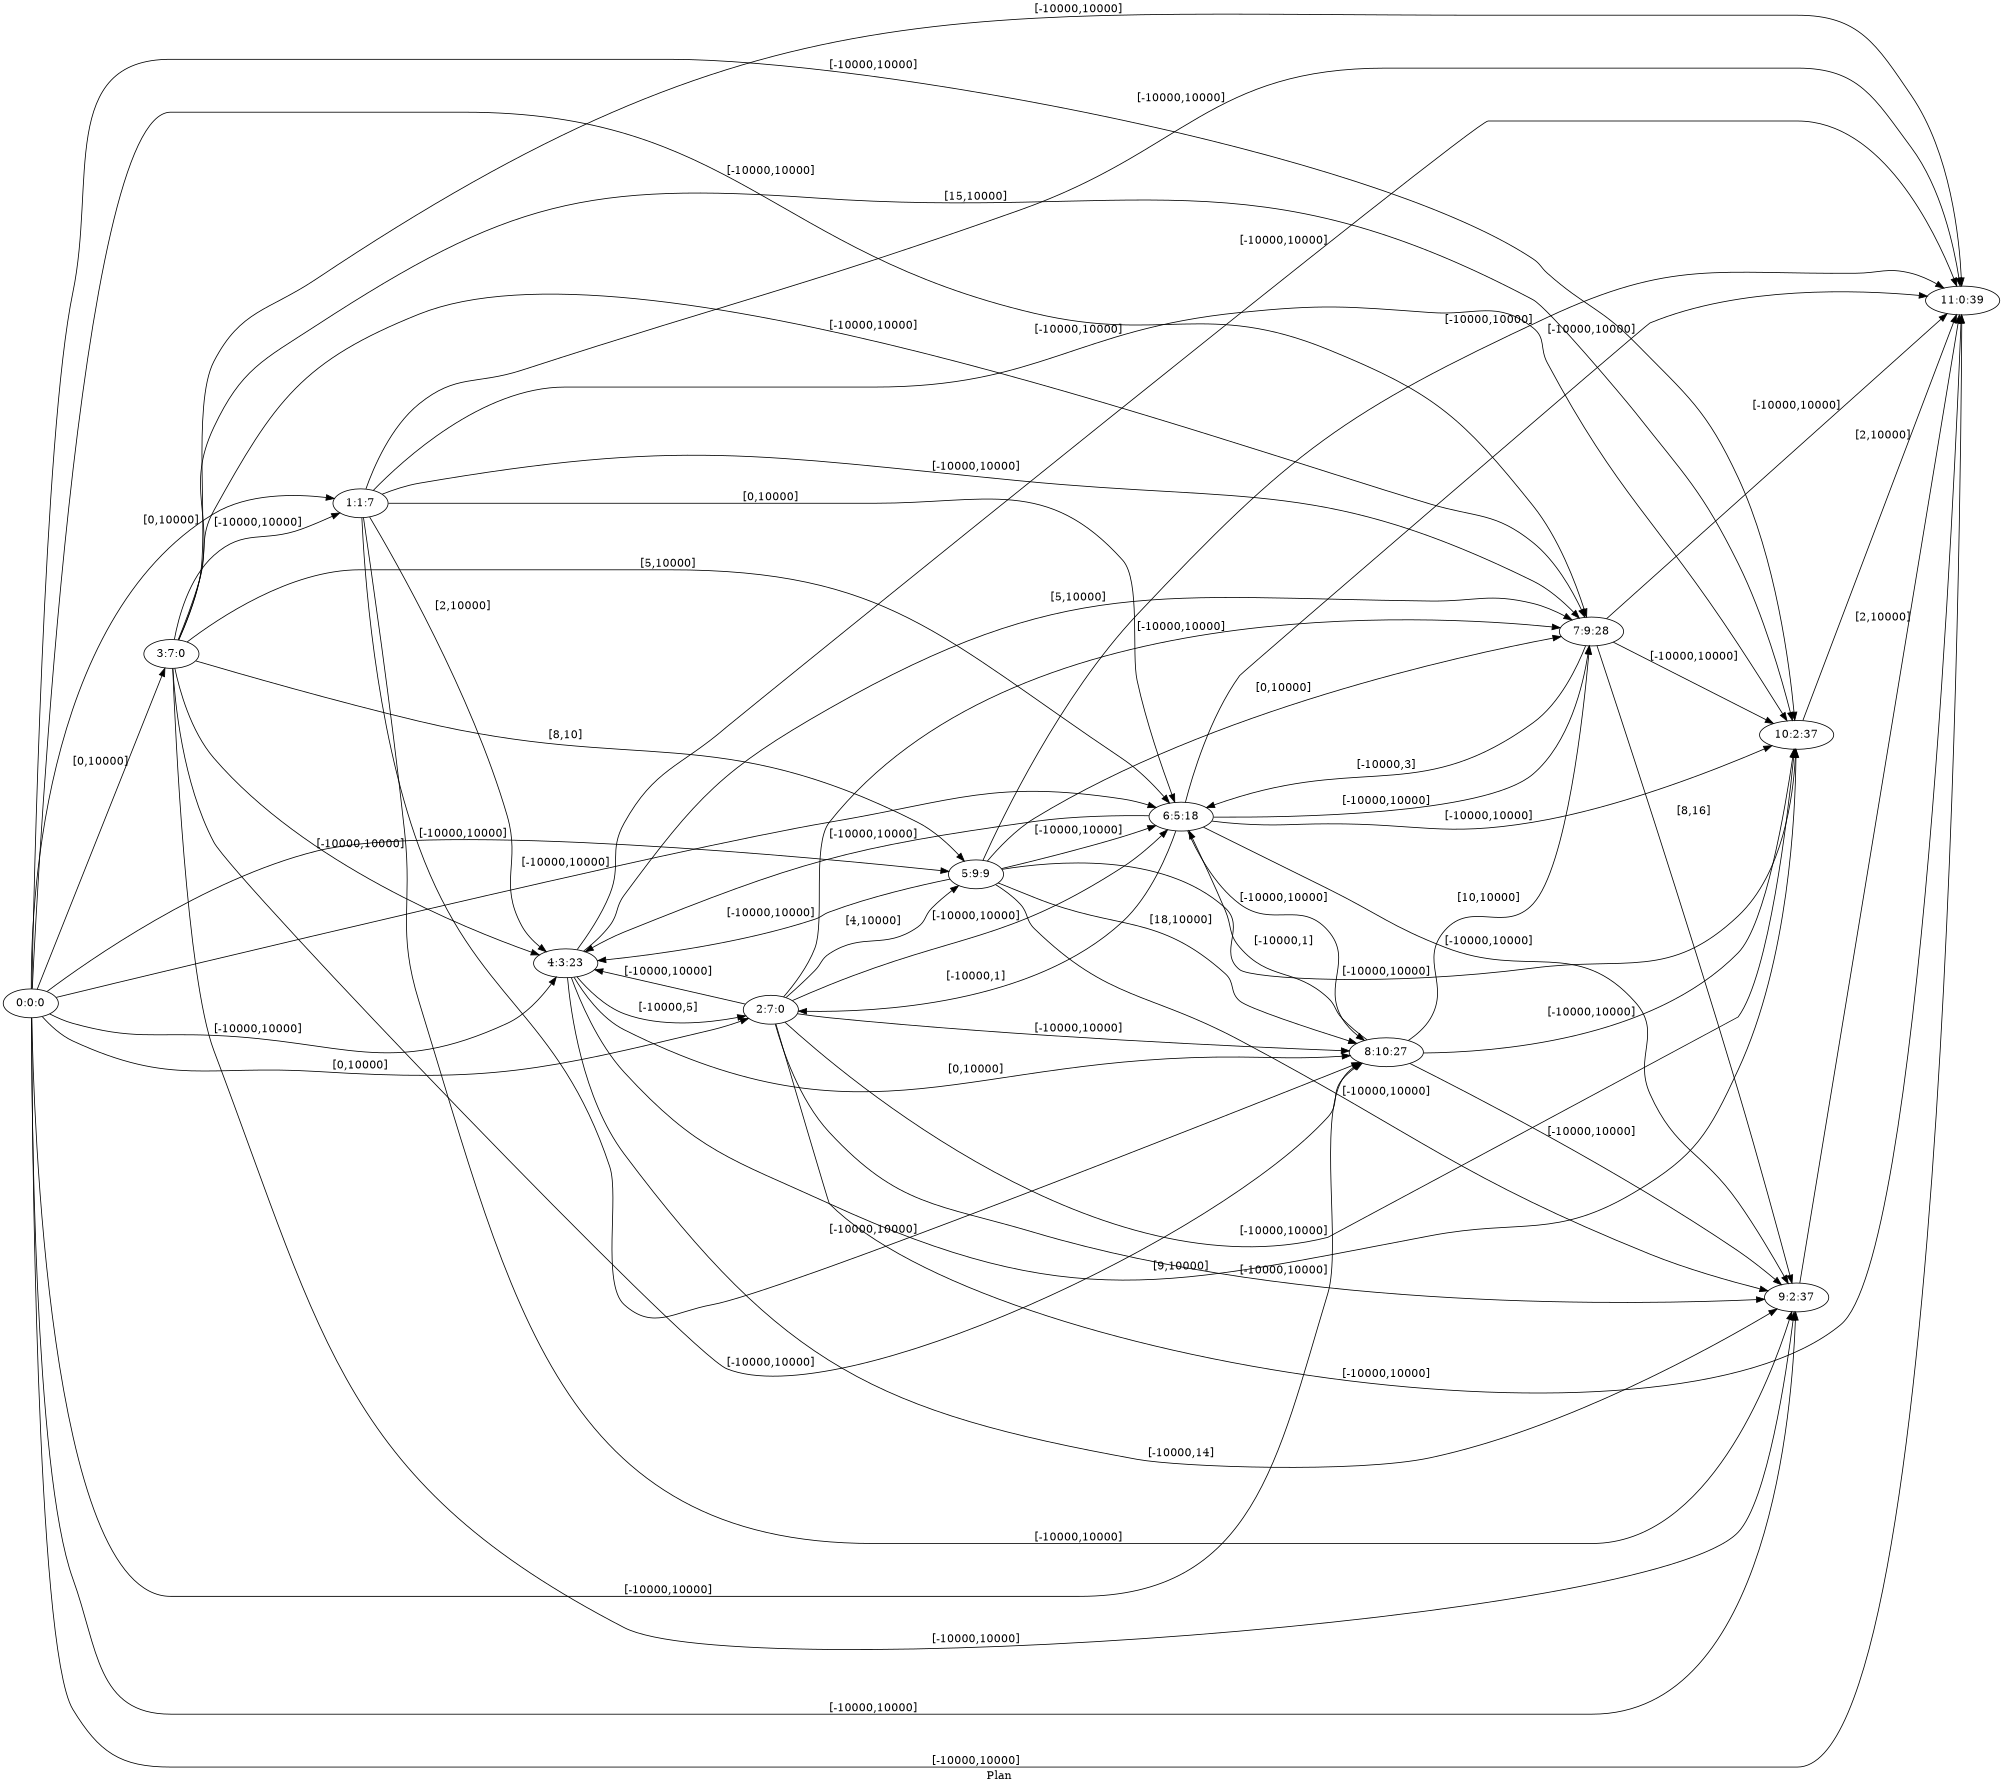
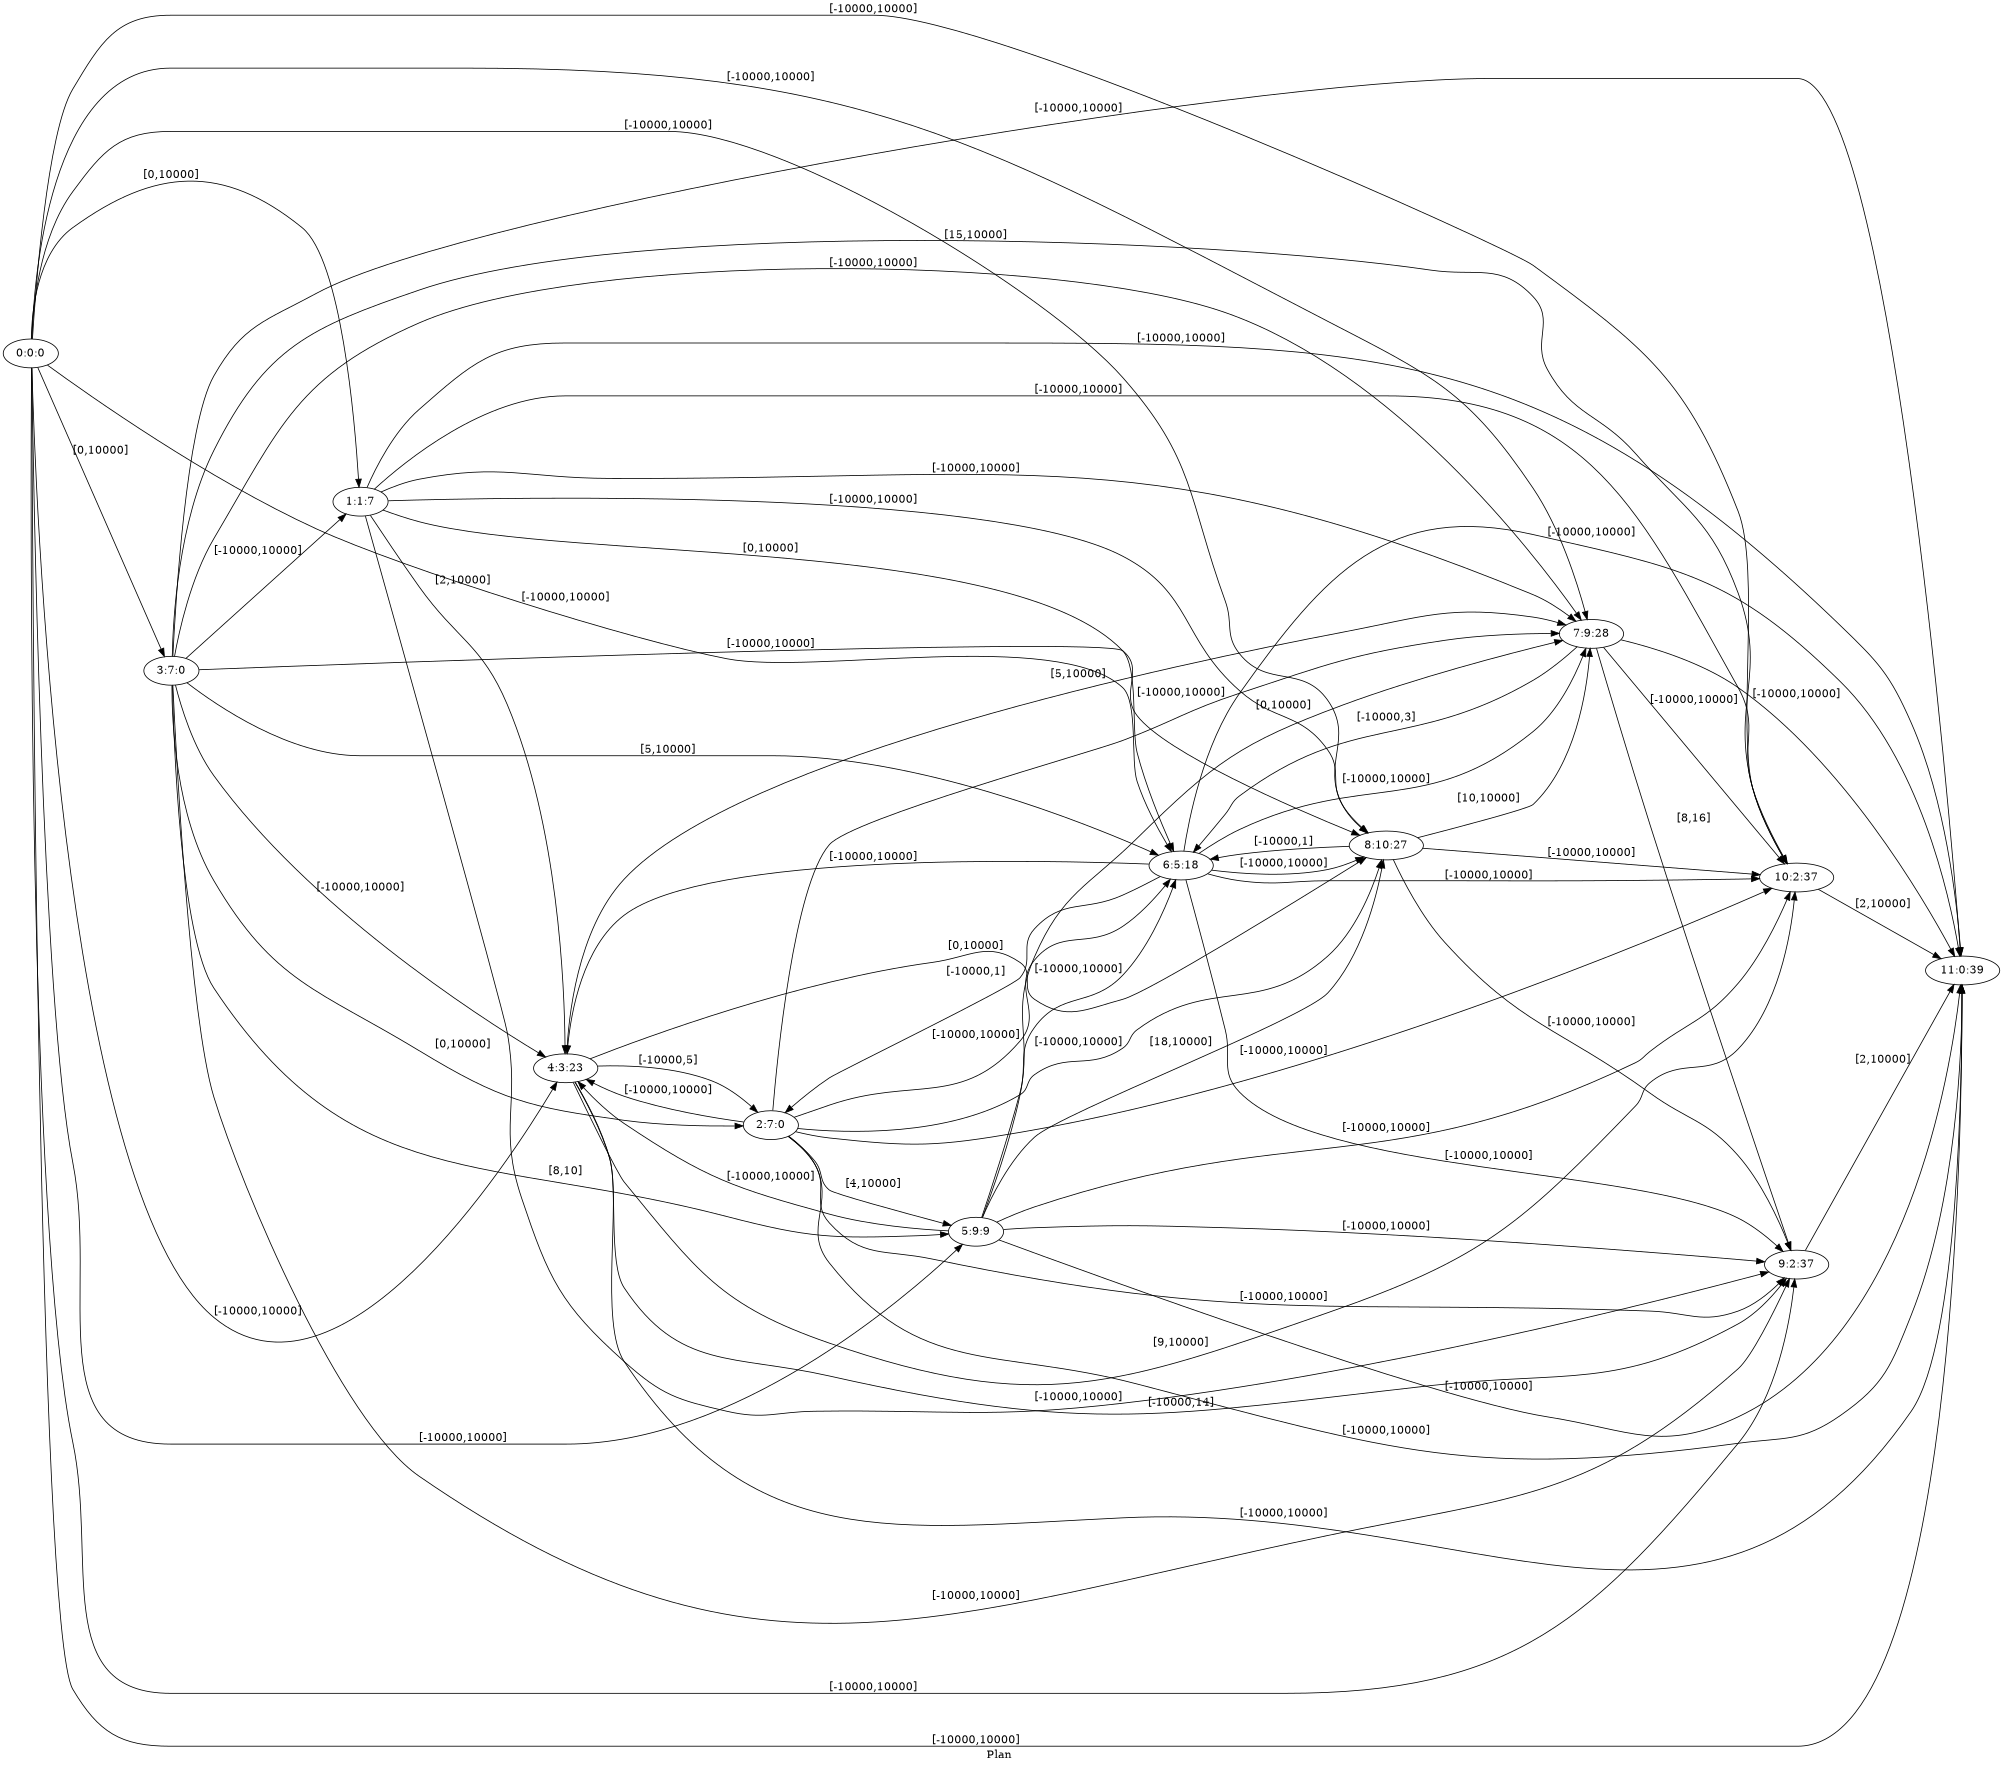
edge "0:0:0" -> "2:7:0": now "3:7:0" -> "2:7:0"
